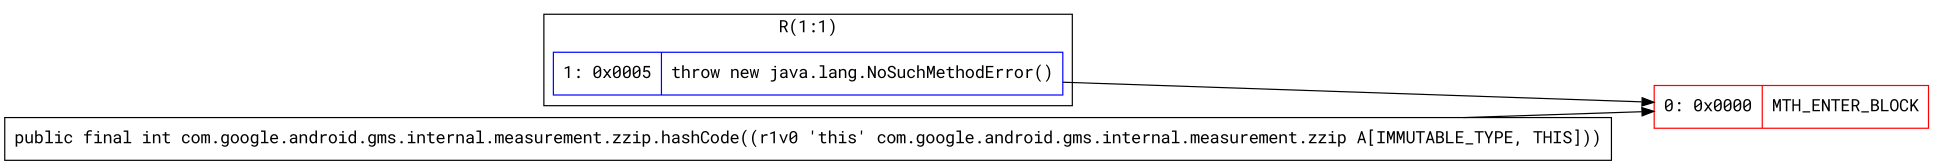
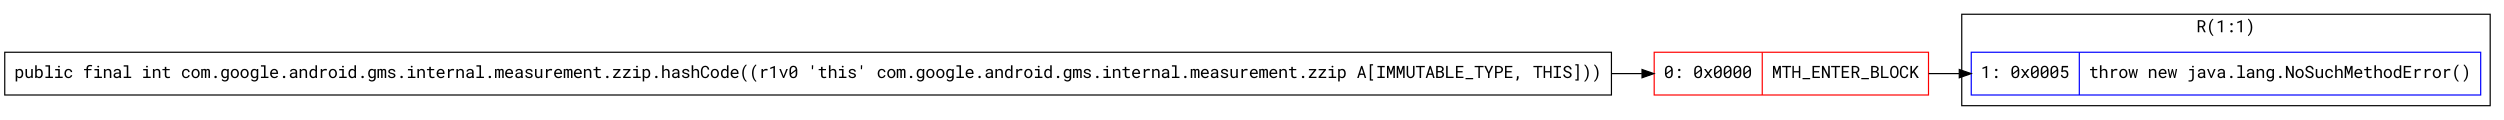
edge "1: 0x0005" -> "0: 0x0000": reversed
